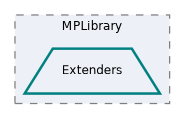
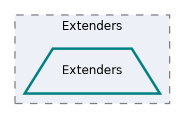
cluster "MPLibrary": label "MPLibrary" -> "Extenders"
